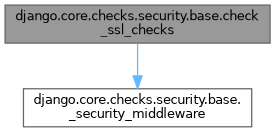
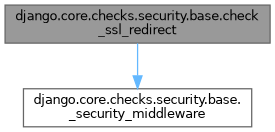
node "django.core.checks.security.base.check _ssl_checks": label "django.core.checks.security.base.check _ssl_checks" -> "django.core.checks.security.base.check _ssl_redirect"
